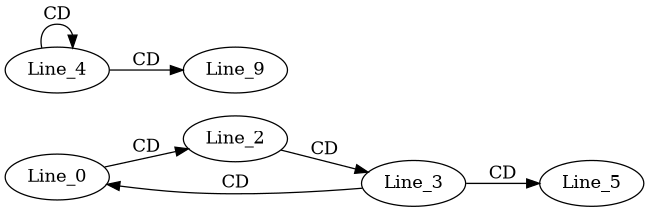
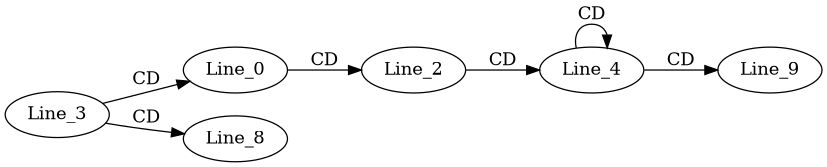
edge "Line_2" -> "Line_3": now "Line_2" -> "Line_4"
node "Line_5": label "Line_5" -> "Line_8"
